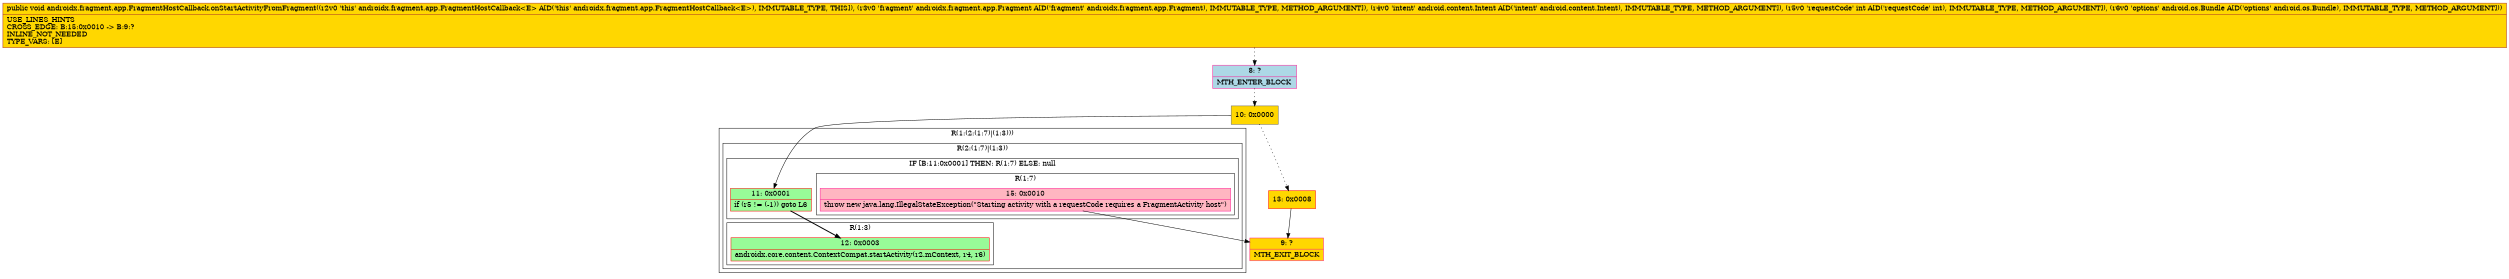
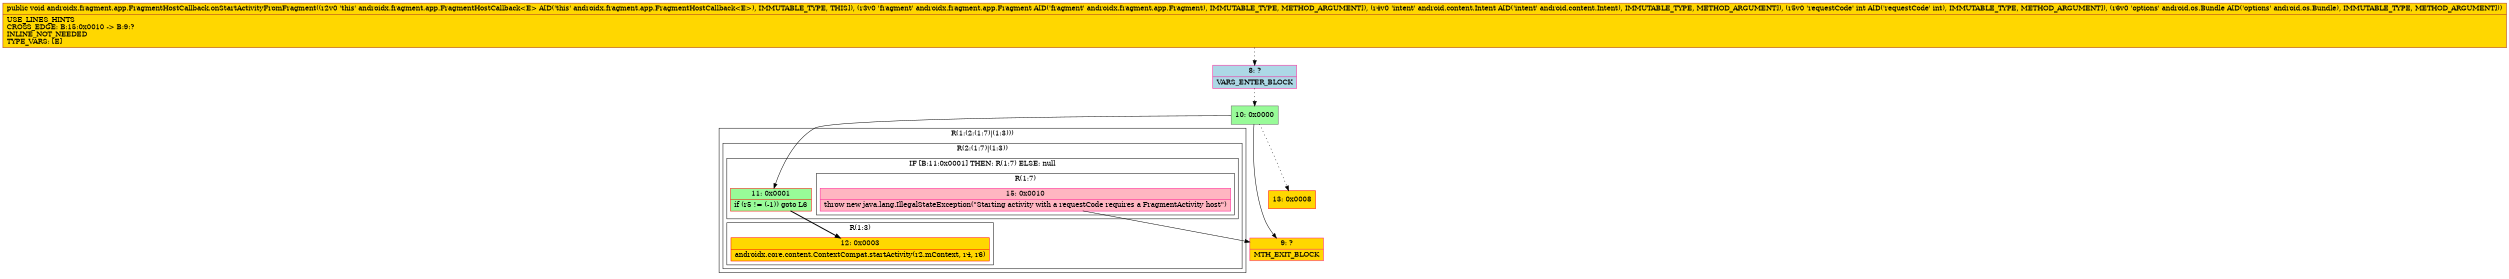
node "8: ?": text "MTH_ENTER_BLOCK" -> "VARS_ENTER_BLOCK"
node "10: 0x0000": fillcolor gold -> palegreen
edge "13: 0x0008" -> "9: ?": now "10: 0x0000" -> "9: ?"
node "12: 0x0003": fillcolor palegreen -> gold
